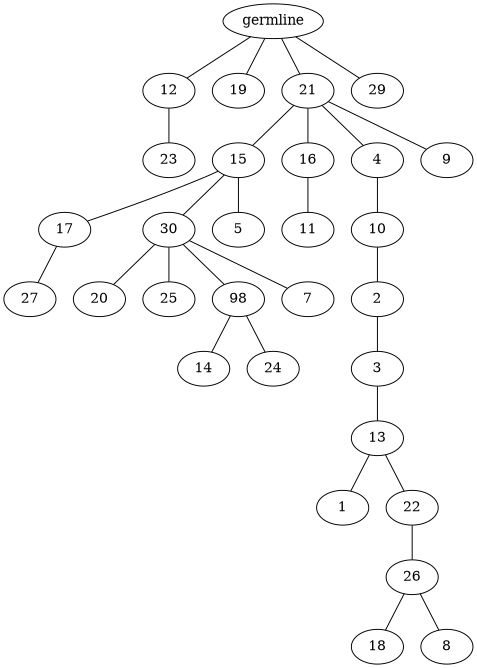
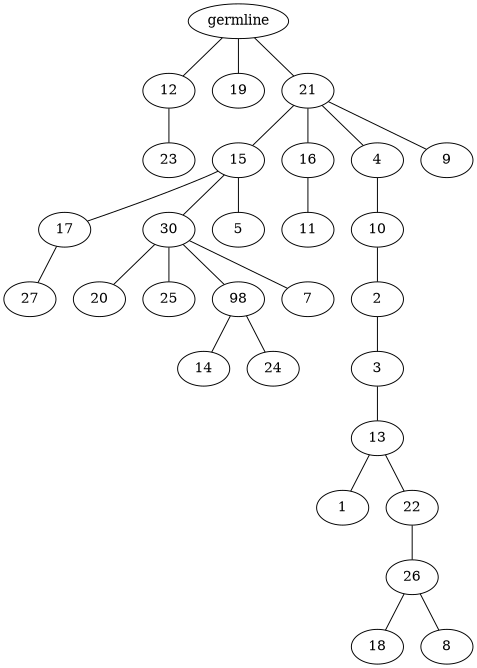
node "29": removed
